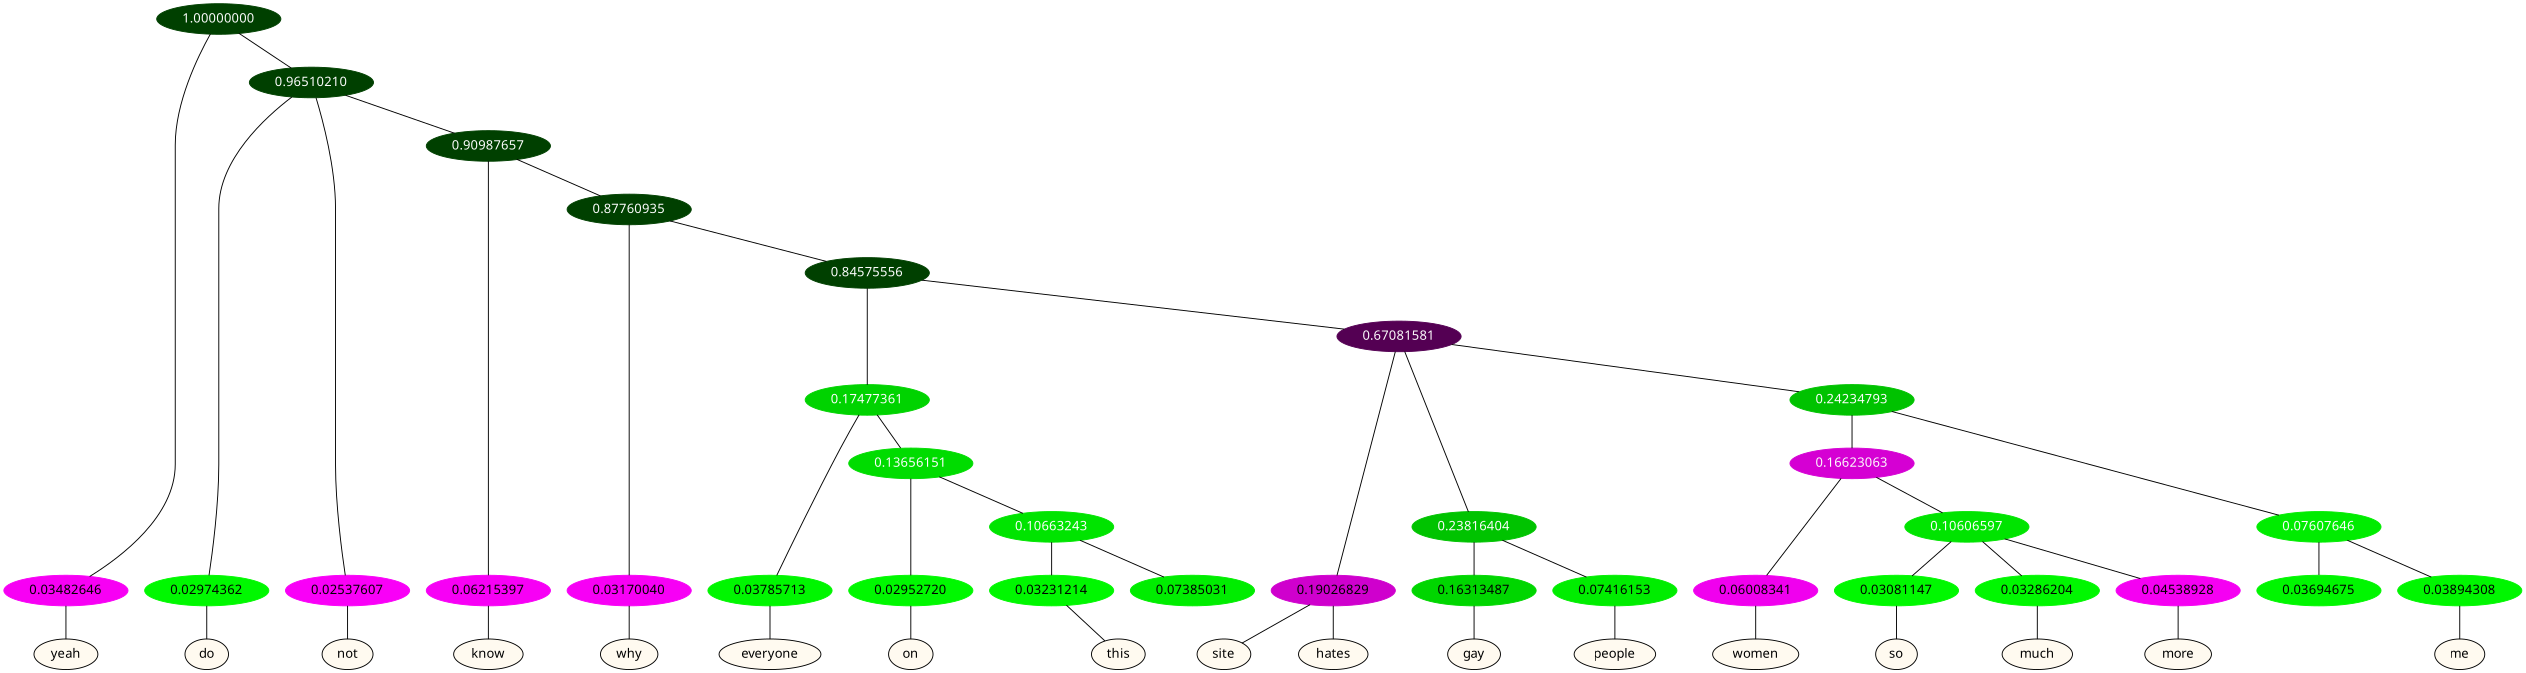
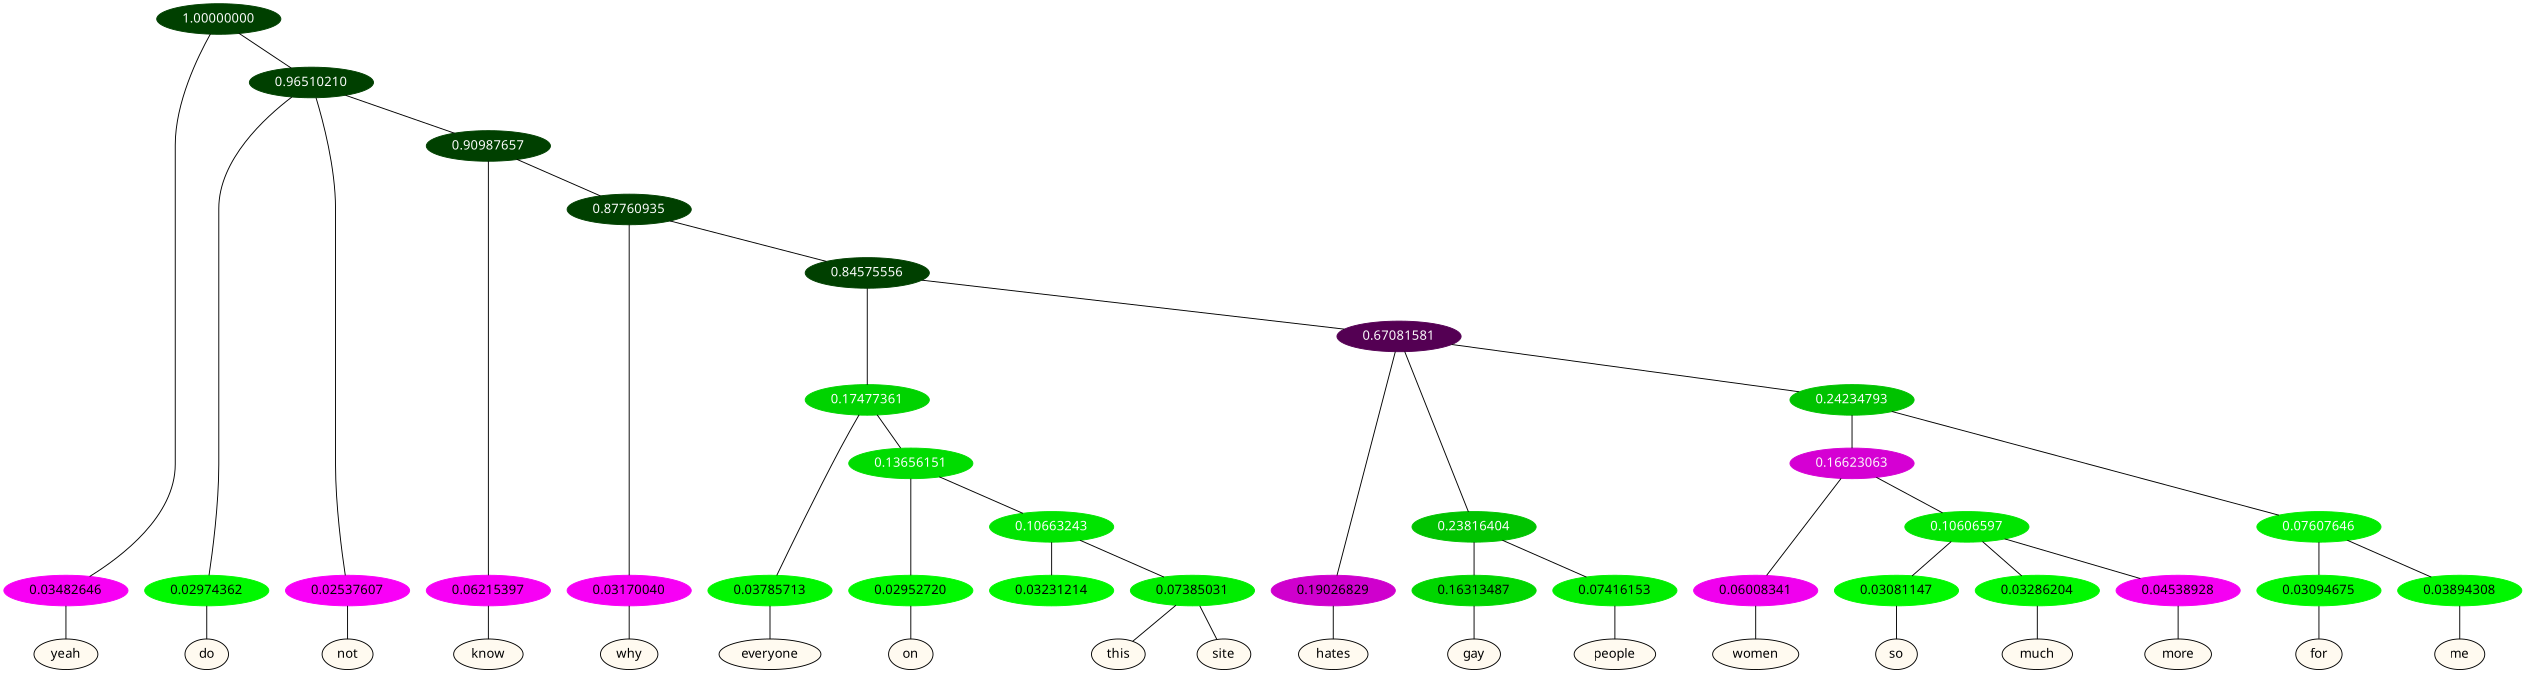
node "0.03694675": label "0.03694675" -> "0.03094675"
edge "0.03231214" -- "this": now "0.07385031" -- "this"
edge "0.19026829" -- "site": now "0.07385031" -- "site"
node "for": added
